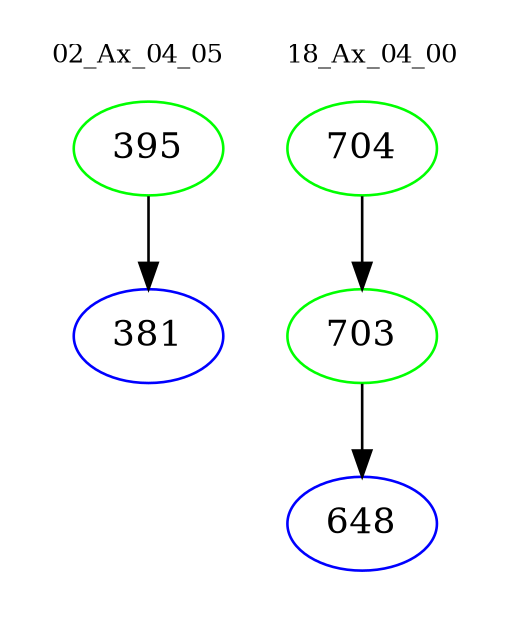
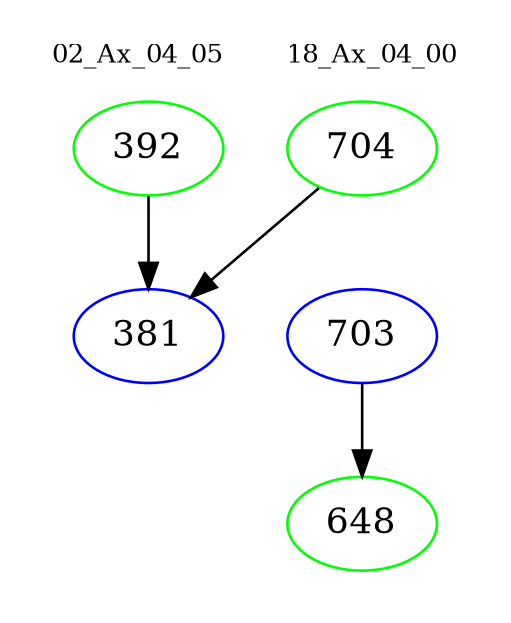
node "395": label "395" -> "392"
edge "704" -> "703": now "704" -> "381"
node "703": color green -> blue
node "648": color blue -> green
